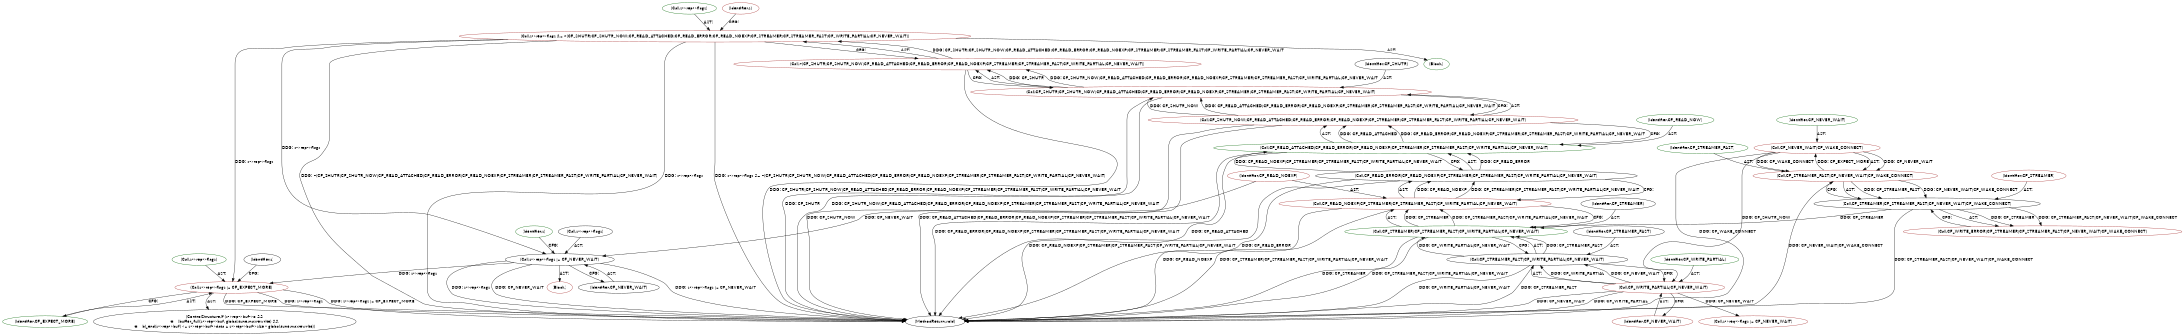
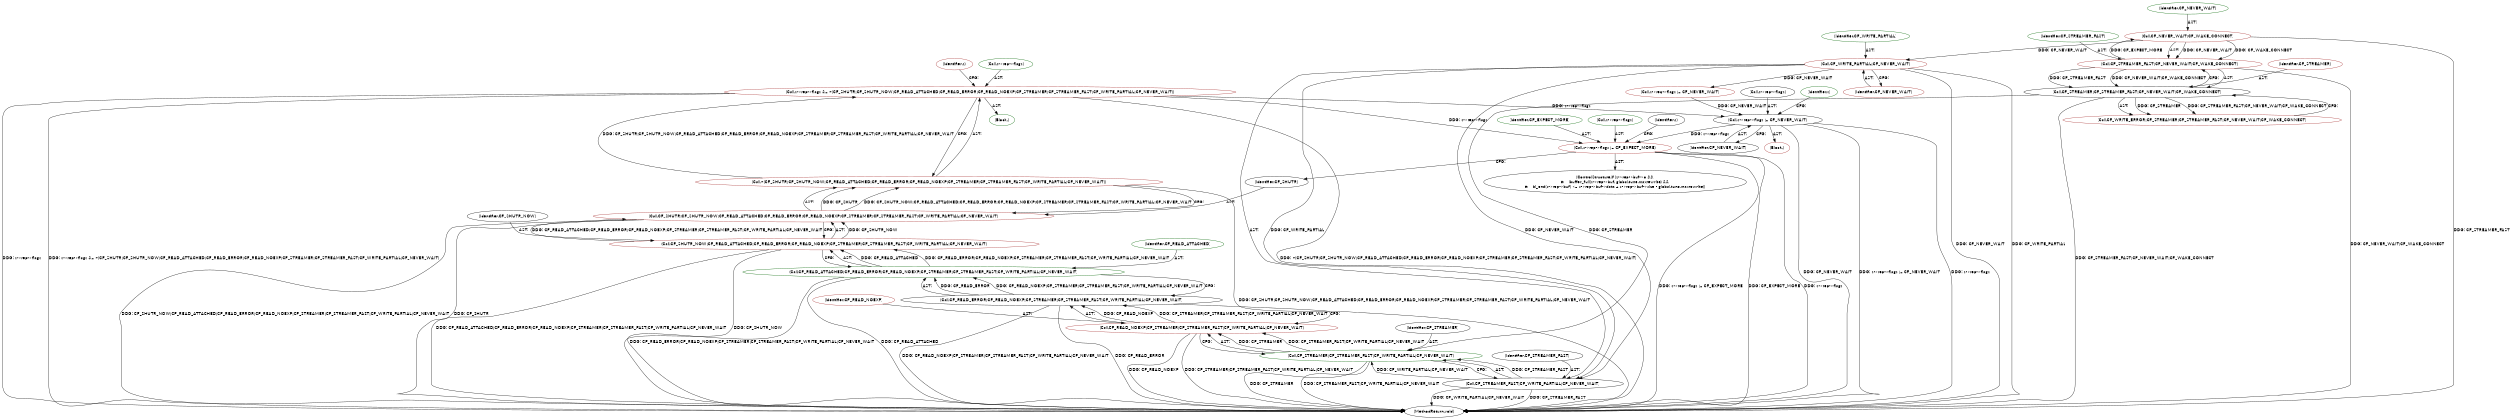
node "(Identifier,CF_READ_NOW)": label "(Identifier,CF_READ_NOW)" -> "(Identifier,CF_READ_ATTACHED)"
edge "(Identifier,CF_READ_NOEXP)" -> "(Call,s->rep->flags |= CF_NEVER_WAIT)": now "(Call,s->req->flags |= CF_NEVER_WAIT)" -> "(Call,s->rep->flags |= CF_NEVER_WAIT)"
node "(Identifier,CF_SHUTR_NOW)": added
edge "(Call,CF_NEVER_WAIT|CF_WAKE_CONNECT)" -> "(Call,CF_WRITE_PARTIAL|CF_NEVER_WAIT)": label "DDG: CF_SHUTR_NOW" -> "DDG: CF_NEVER_WAIT"
edge "(Call,CF_NEVER_WAIT|CF_WAKE_CONNECT)" -> "(MethodReturn,void)": label "DDG: CF_WAKE_CONNECT" -> "DDG: CF_STREAMER_FAST"
edge "(Call,CF_STREAMER_FAST|CF_WRITE_PARTIAL|CF_NEVER_WAIT)" -> "(Call,CF_WRITE_PARTIAL|CF_NEVER_WAIT)": removed, label "CFG:"
edge "(Call,s->rep->flags |= CF_EXPECT_MORE)" -> "(Identifier,CF_EXPECT_MORE)": now "(Call,s->rep->flags |= CF_EXPECT_MORE)" -> "(Identifier,CF_SHUTR)"
